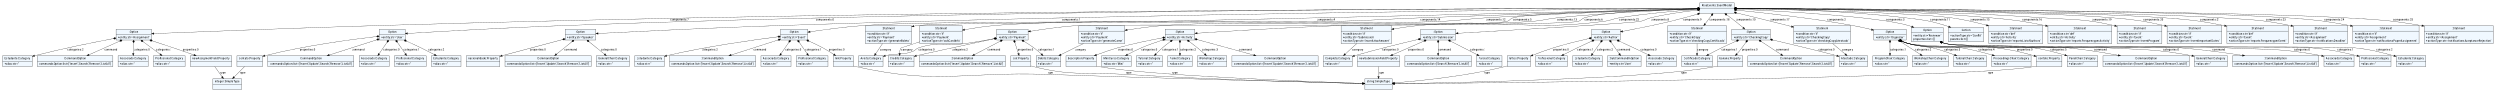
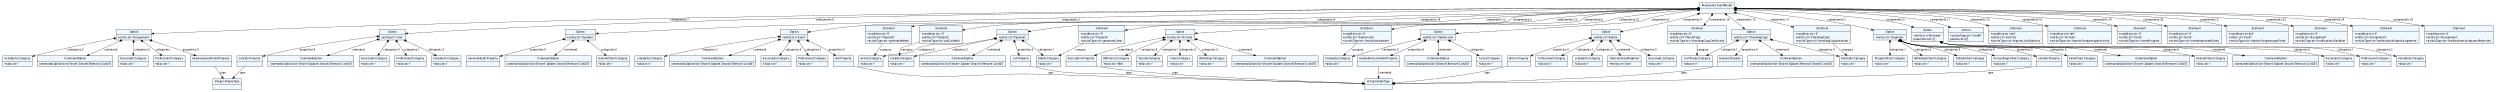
edge "newSubmissionField:Property" -- "string:SimpleType": label "type" -> "command"
